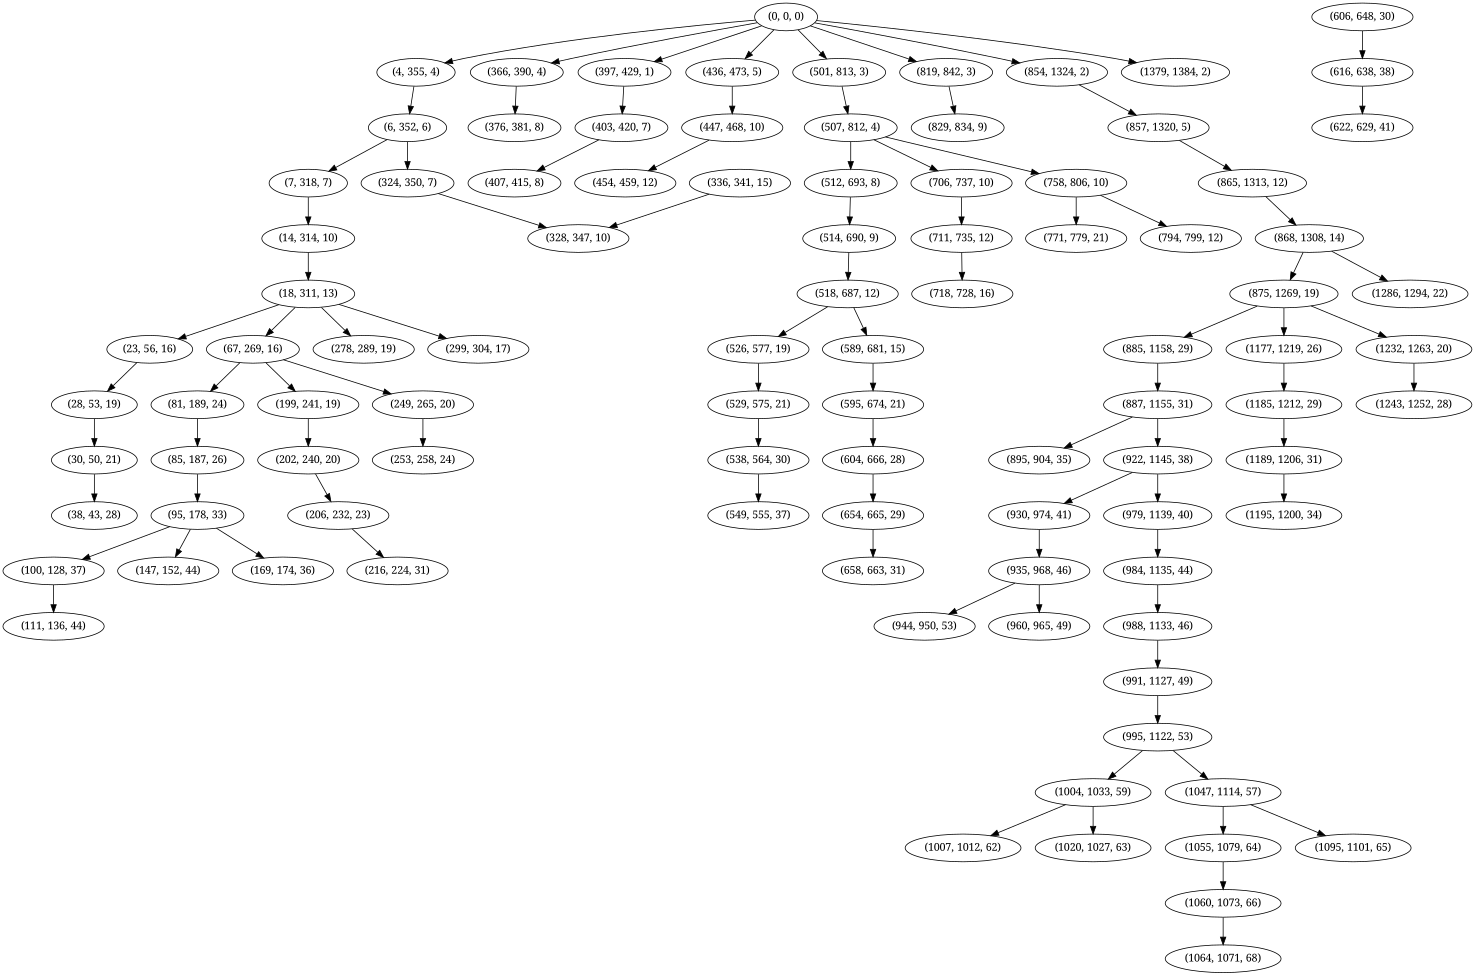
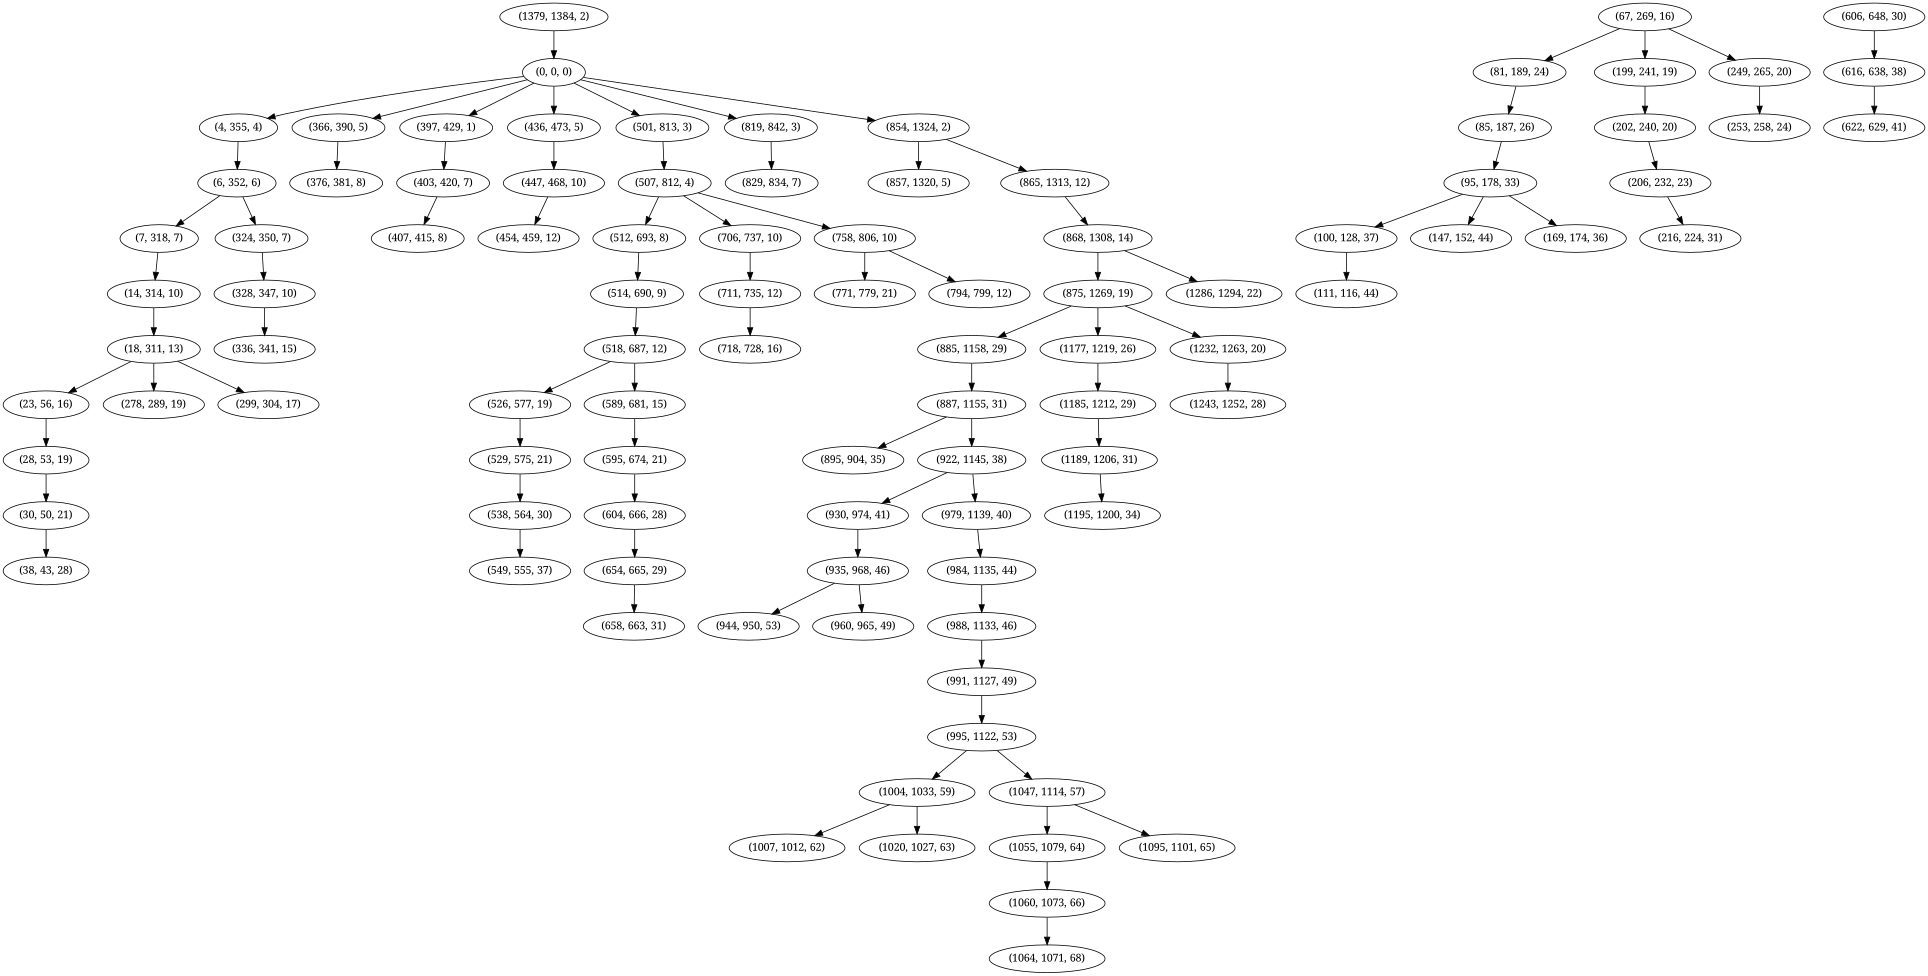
edge "(0, 0, 0)" -> "(1379, 1384, 2)": reversed
node "(366, 390, 4)": label "(366, 390, 4)" -> "(366, 390, 5)"
node "(829, 834, 9)": label "(829, 834, 9)" -> "(829, 834, 7)"
edge "(857, 1320, 5)" -> "(865, 1313, 12)": now "(854, 1324, 2)" -> "(865, 1313, 12)"
edge "(336, 341, 15)" -> "(328, 347, 10)": reversed
edge "(18, 311, 13)" -> "(67, 269, 16)": removed
node "(111, 136, 44)": label "(111, 136, 44)" -> "(111, 116, 44)"
